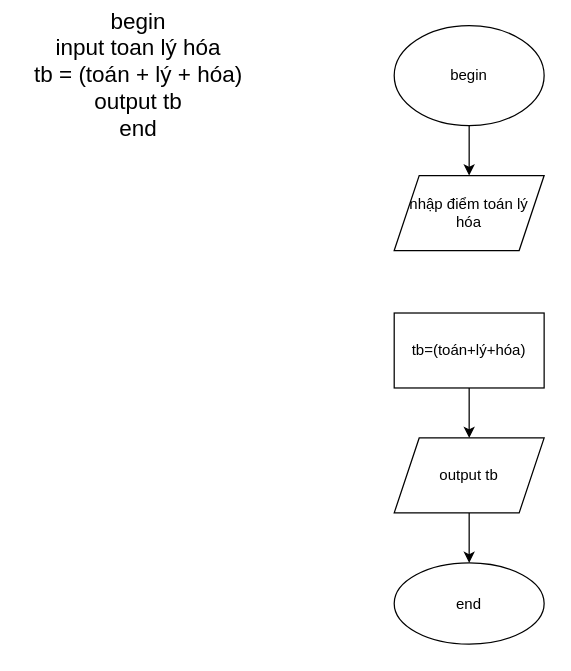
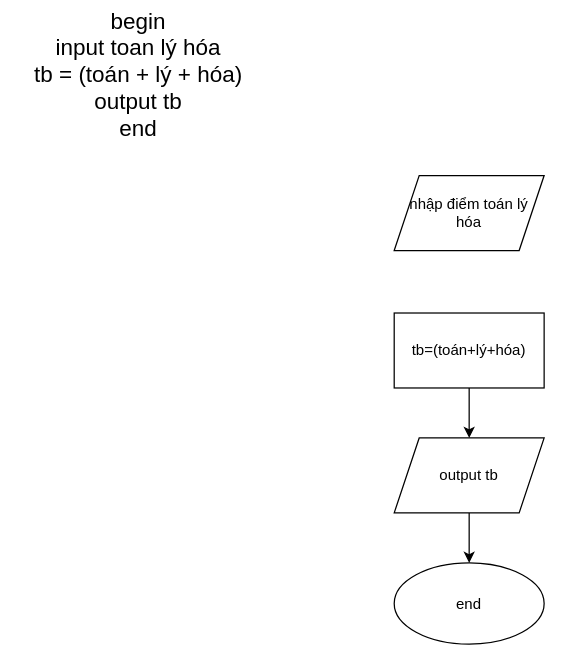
node "begin": removed
edge "begin" -> "nhập điểm toán lý hóa": removed
